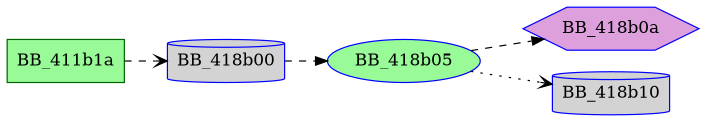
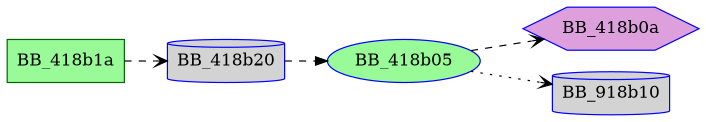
edge "BB_418b05" -> "BB_418b0a": arrowhead normal -> vee
node "BB_411b1a": label "BB_411b1a" -> "BB_418b1a"
node "BB_418b00": label "BB_418b00" -> "BB_418b20"
node "BB_418b10": label "BB_418b10" -> "BB_918b10"
